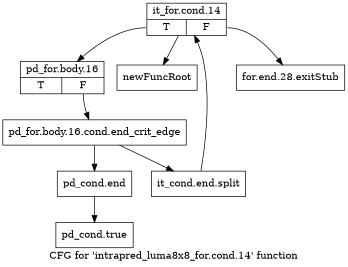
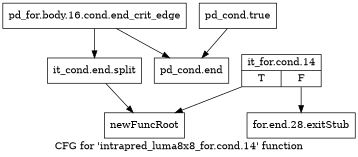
node "pd_for.body.16": removed
edge "it_cond.end.split" -> "it_for.cond.14": now "it_cond.end.split" -> "newFuncRoot"
edge "pd_cond.end" -> "pd_cond.true": reversed
